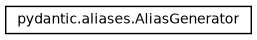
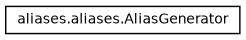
node "pydantic.aliases.AliasGenerator": label "pydantic.aliases.AliasGenerator" -> "aliases.aliases.AliasGenerator"
